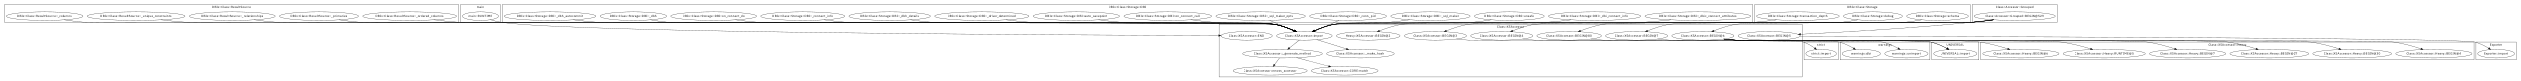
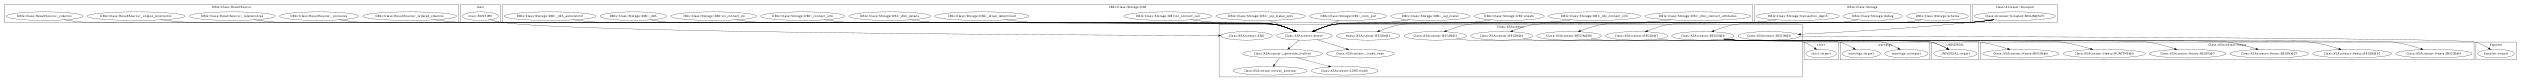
node "DBIx::Class::Storage::DBI::auto_savepoint": removed
node "warnings::dbi": label "warnings::dbi" -> "warnings::import"
